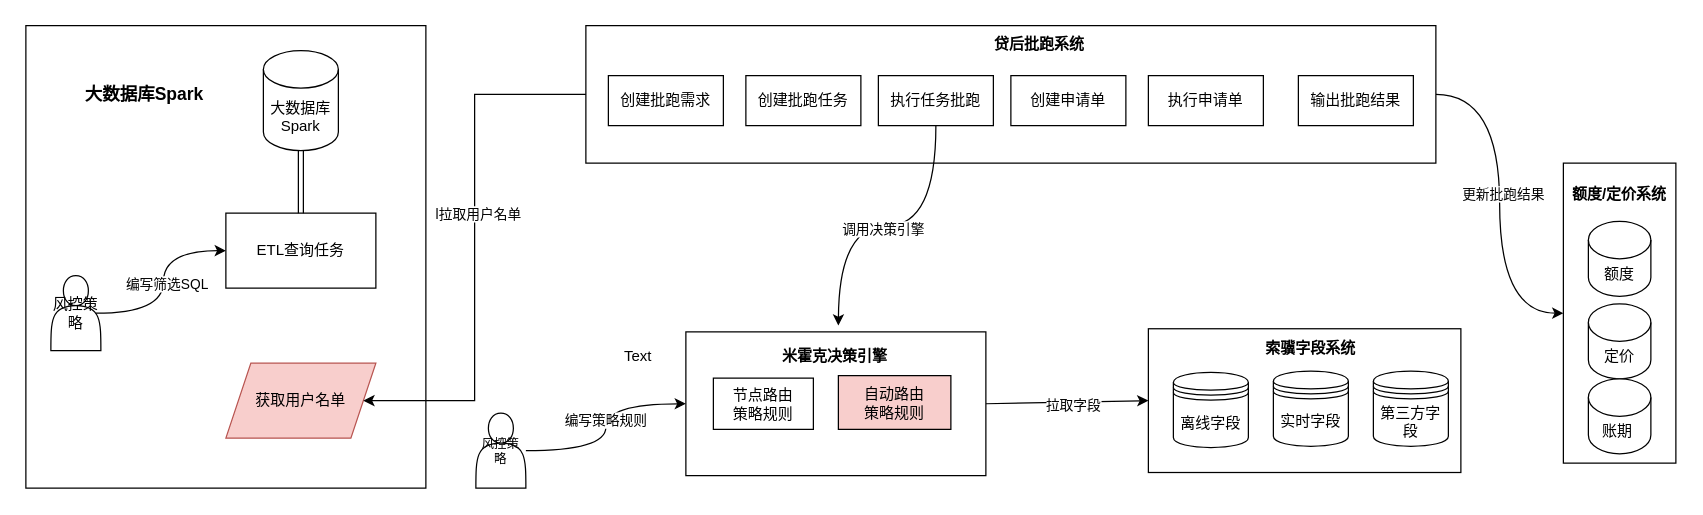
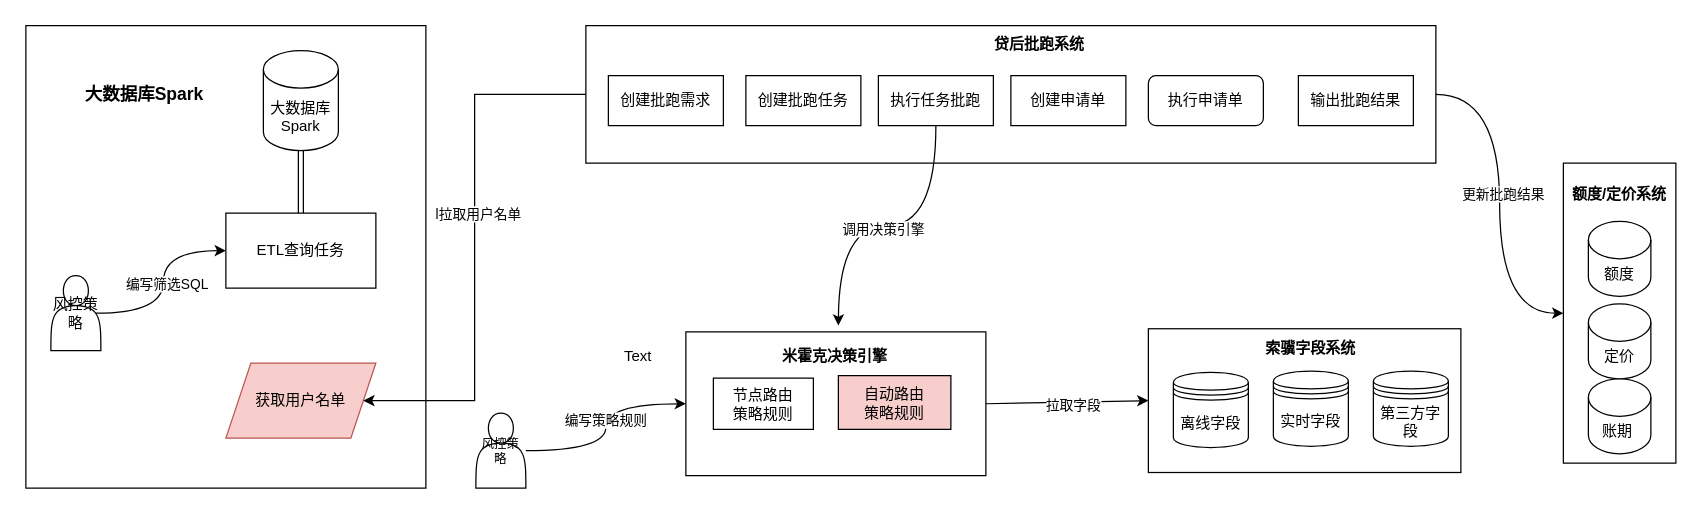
node "执行申请单": shape rectangle -> rounded rectangle
